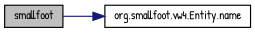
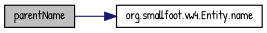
node "smallfoot": label "smallfoot" -> "parentName"
